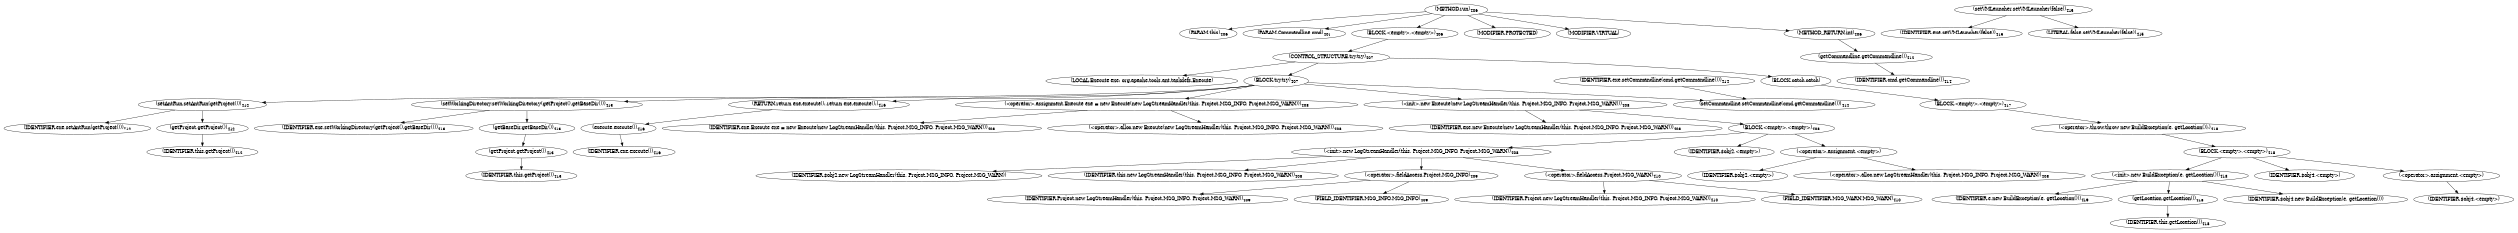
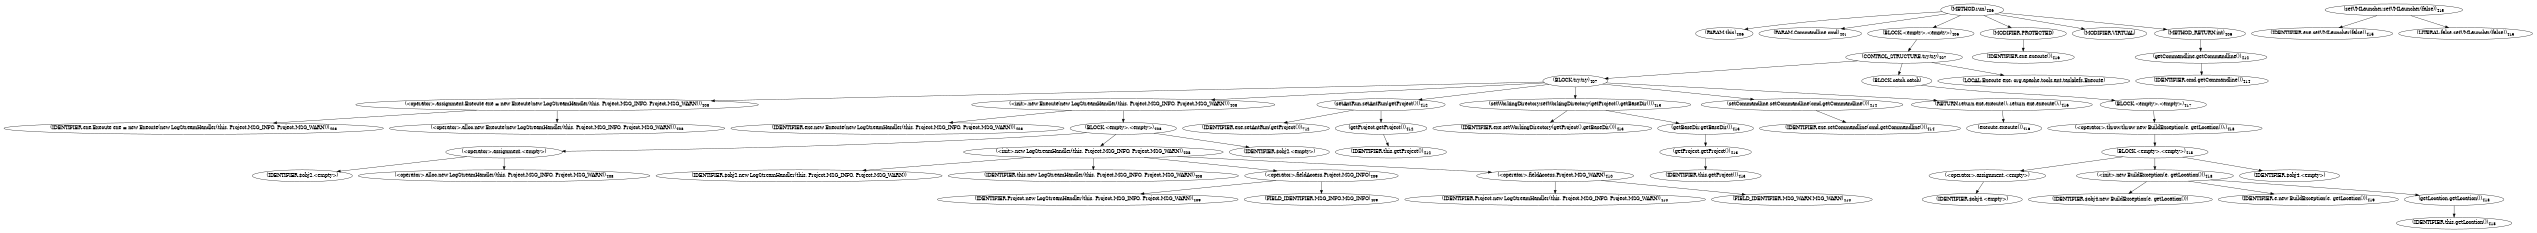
edge "(IDENTIFIER,exe,setCommandline(cmd.getCommandline()))" -> "(setCommandline,setCommandline(cmd.getCommandline()))": reversed
edge "(execute,execute())" -> "(IDENTIFIER,exe,execute())": now "(MODIFIER,PROTECTED)" -> "(IDENTIFIER,exe,execute())"
